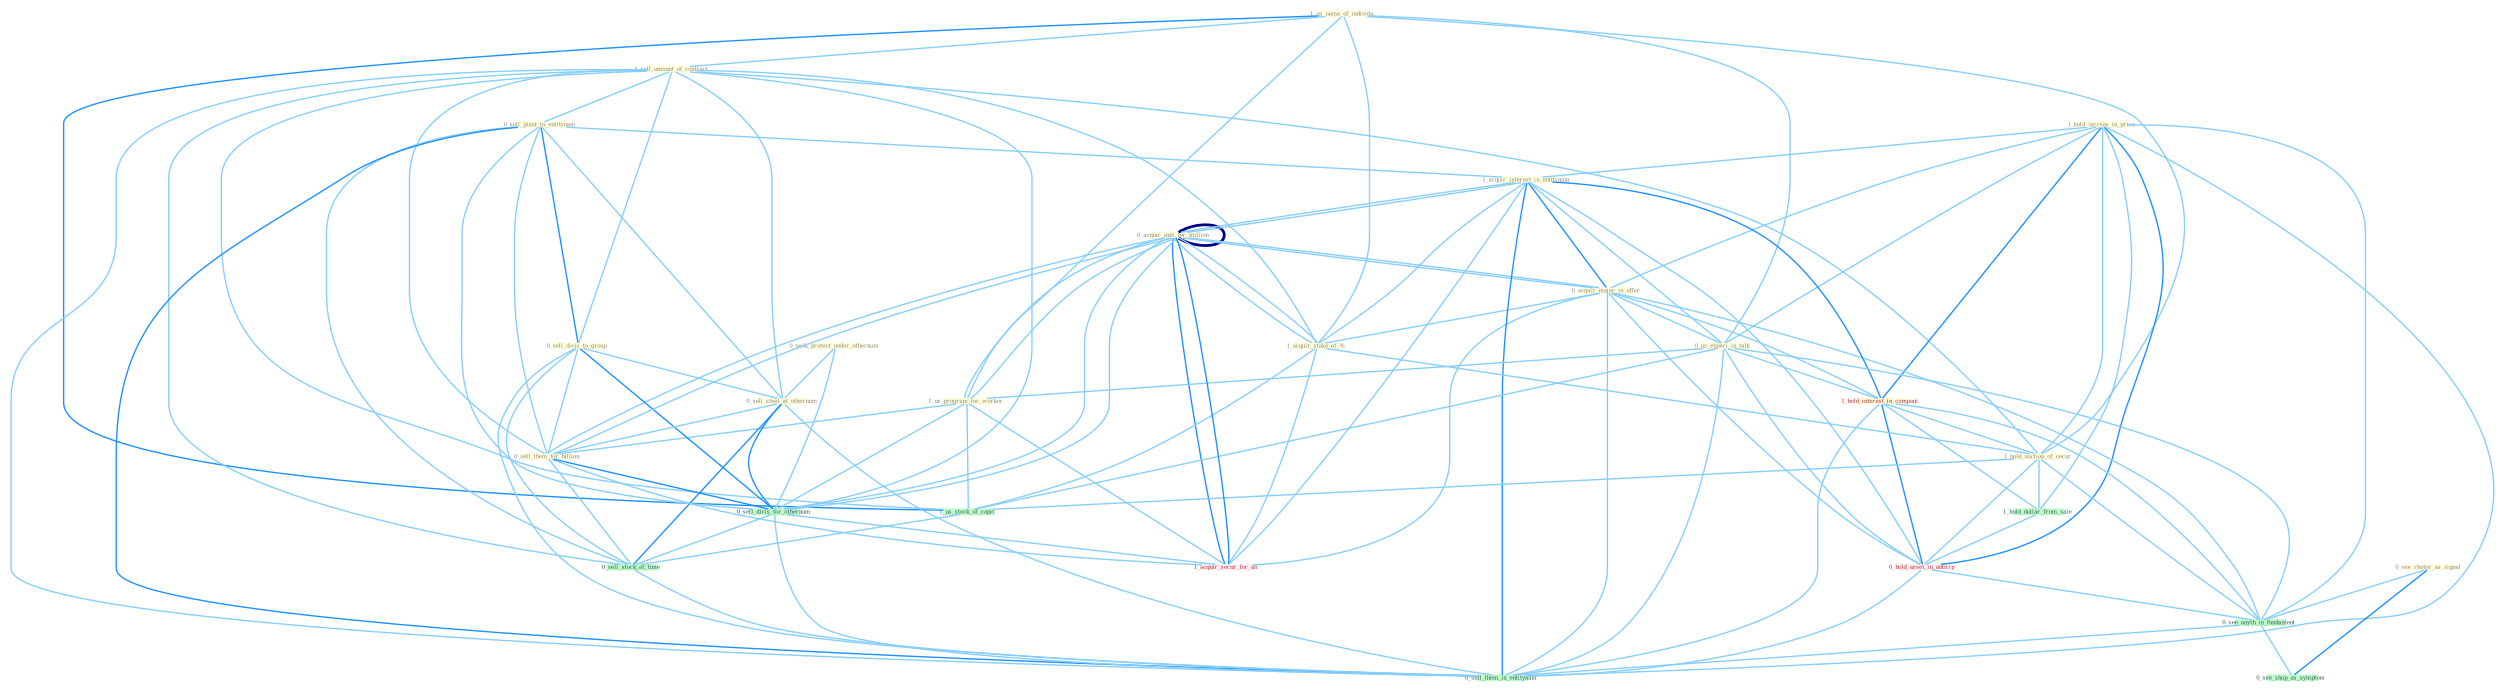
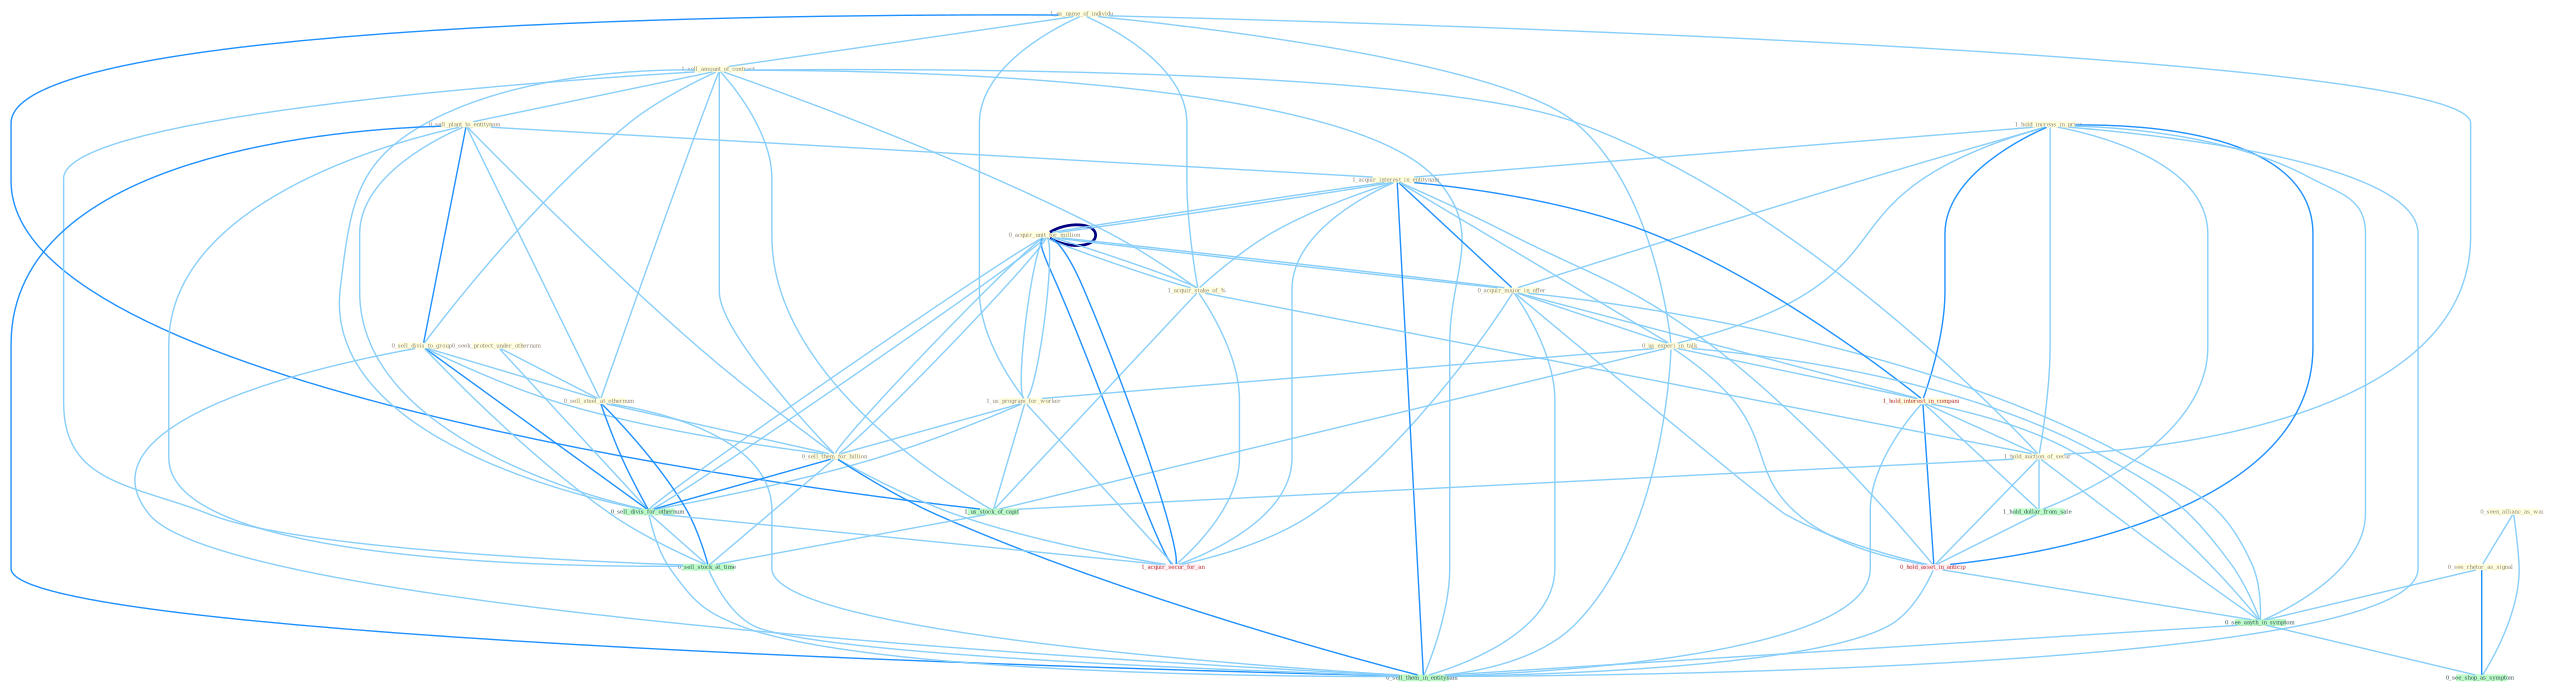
edge "0_acquir_major_in_offer" -- "1_acquir_stake_of_%": removed
node "0_seen_allianc_as_wai": added
edge "0_sell_them_for_billion" -- "0_sell_them_in_entitynam": added
node "0_see_anyth_in_fundament": label "0_see_anyth_in_fundament" -> "0_see_anyth_in_symptom"
